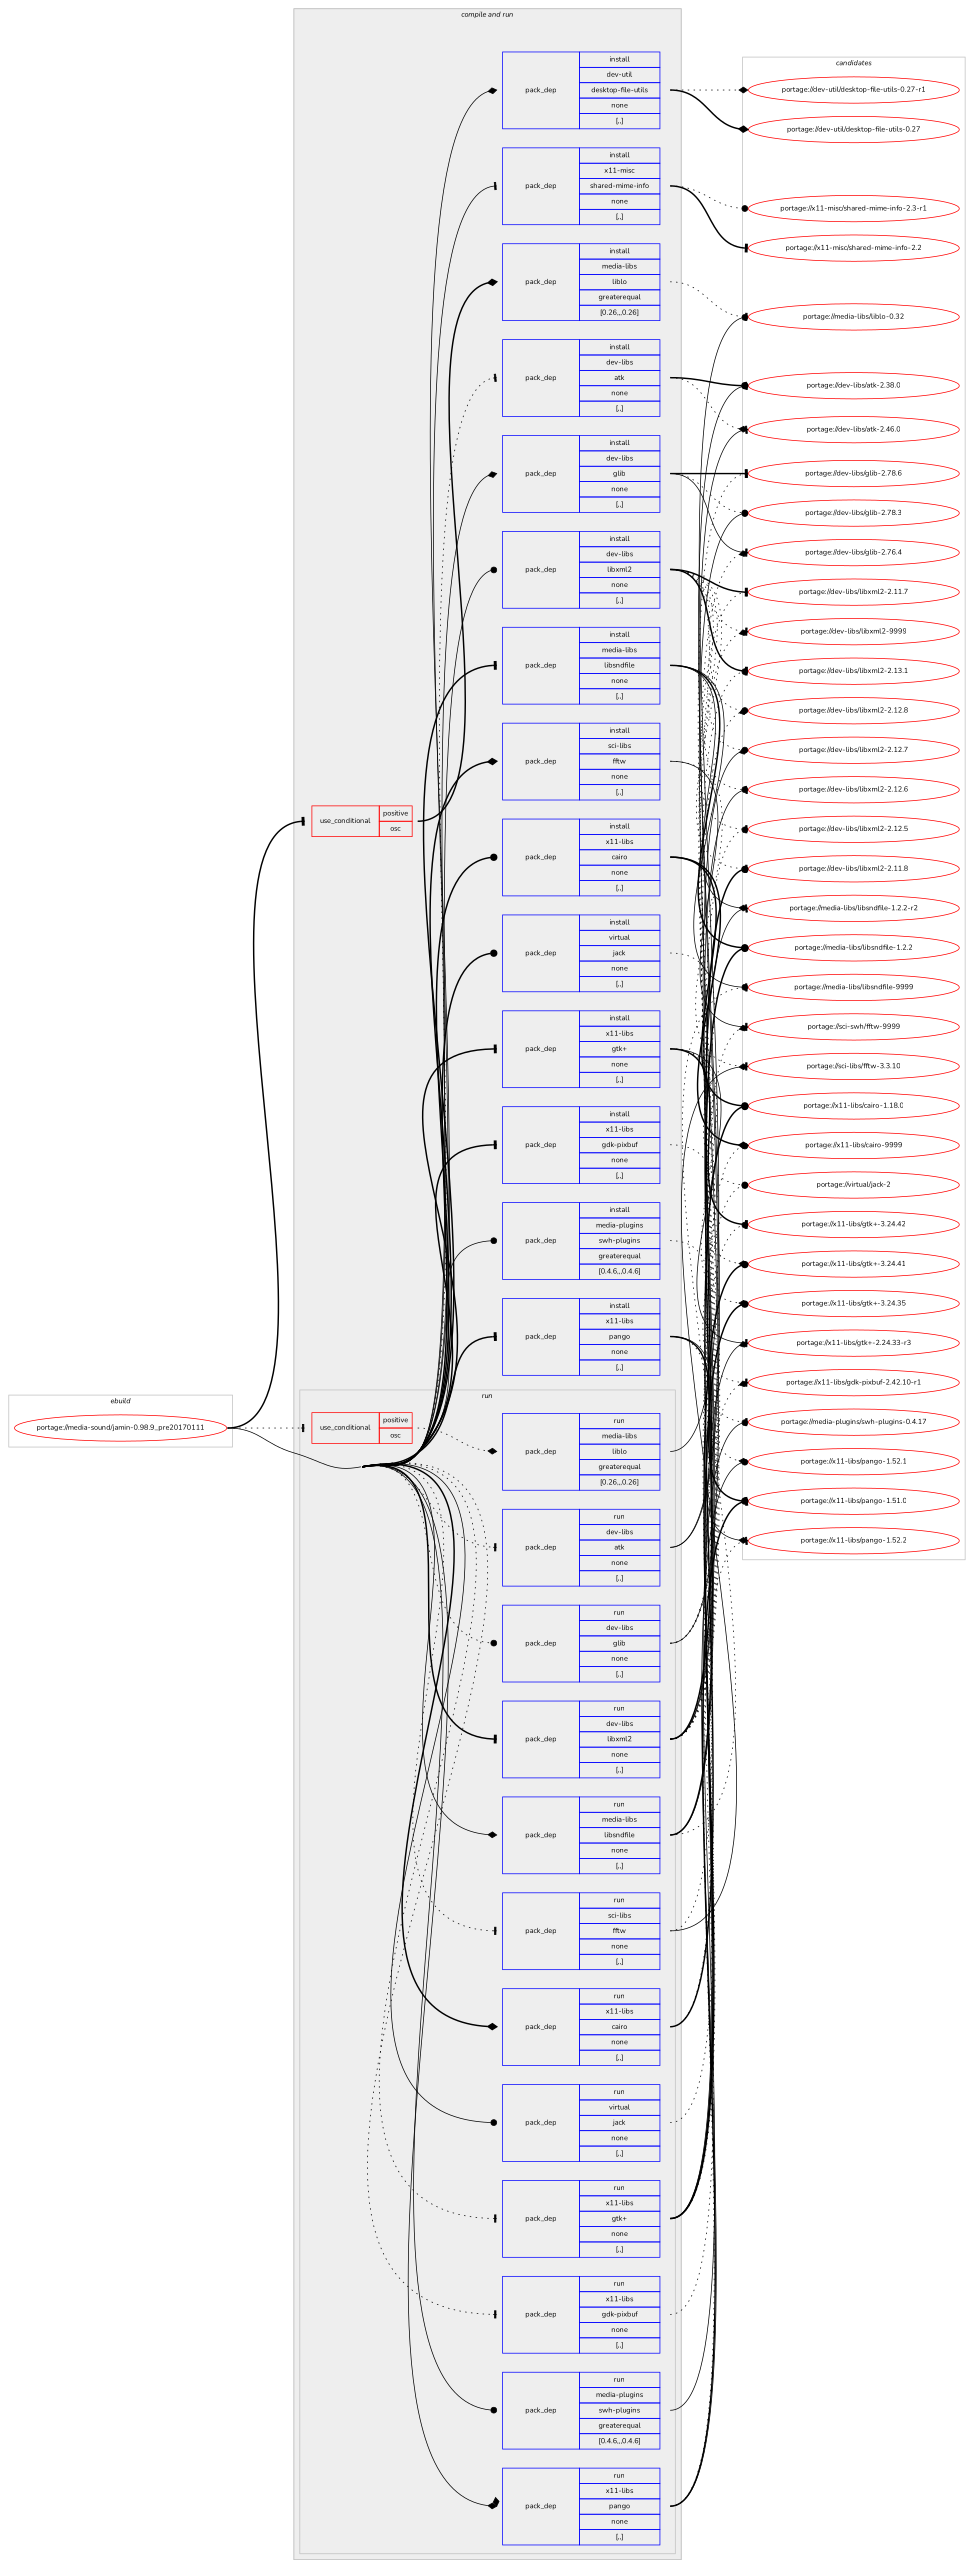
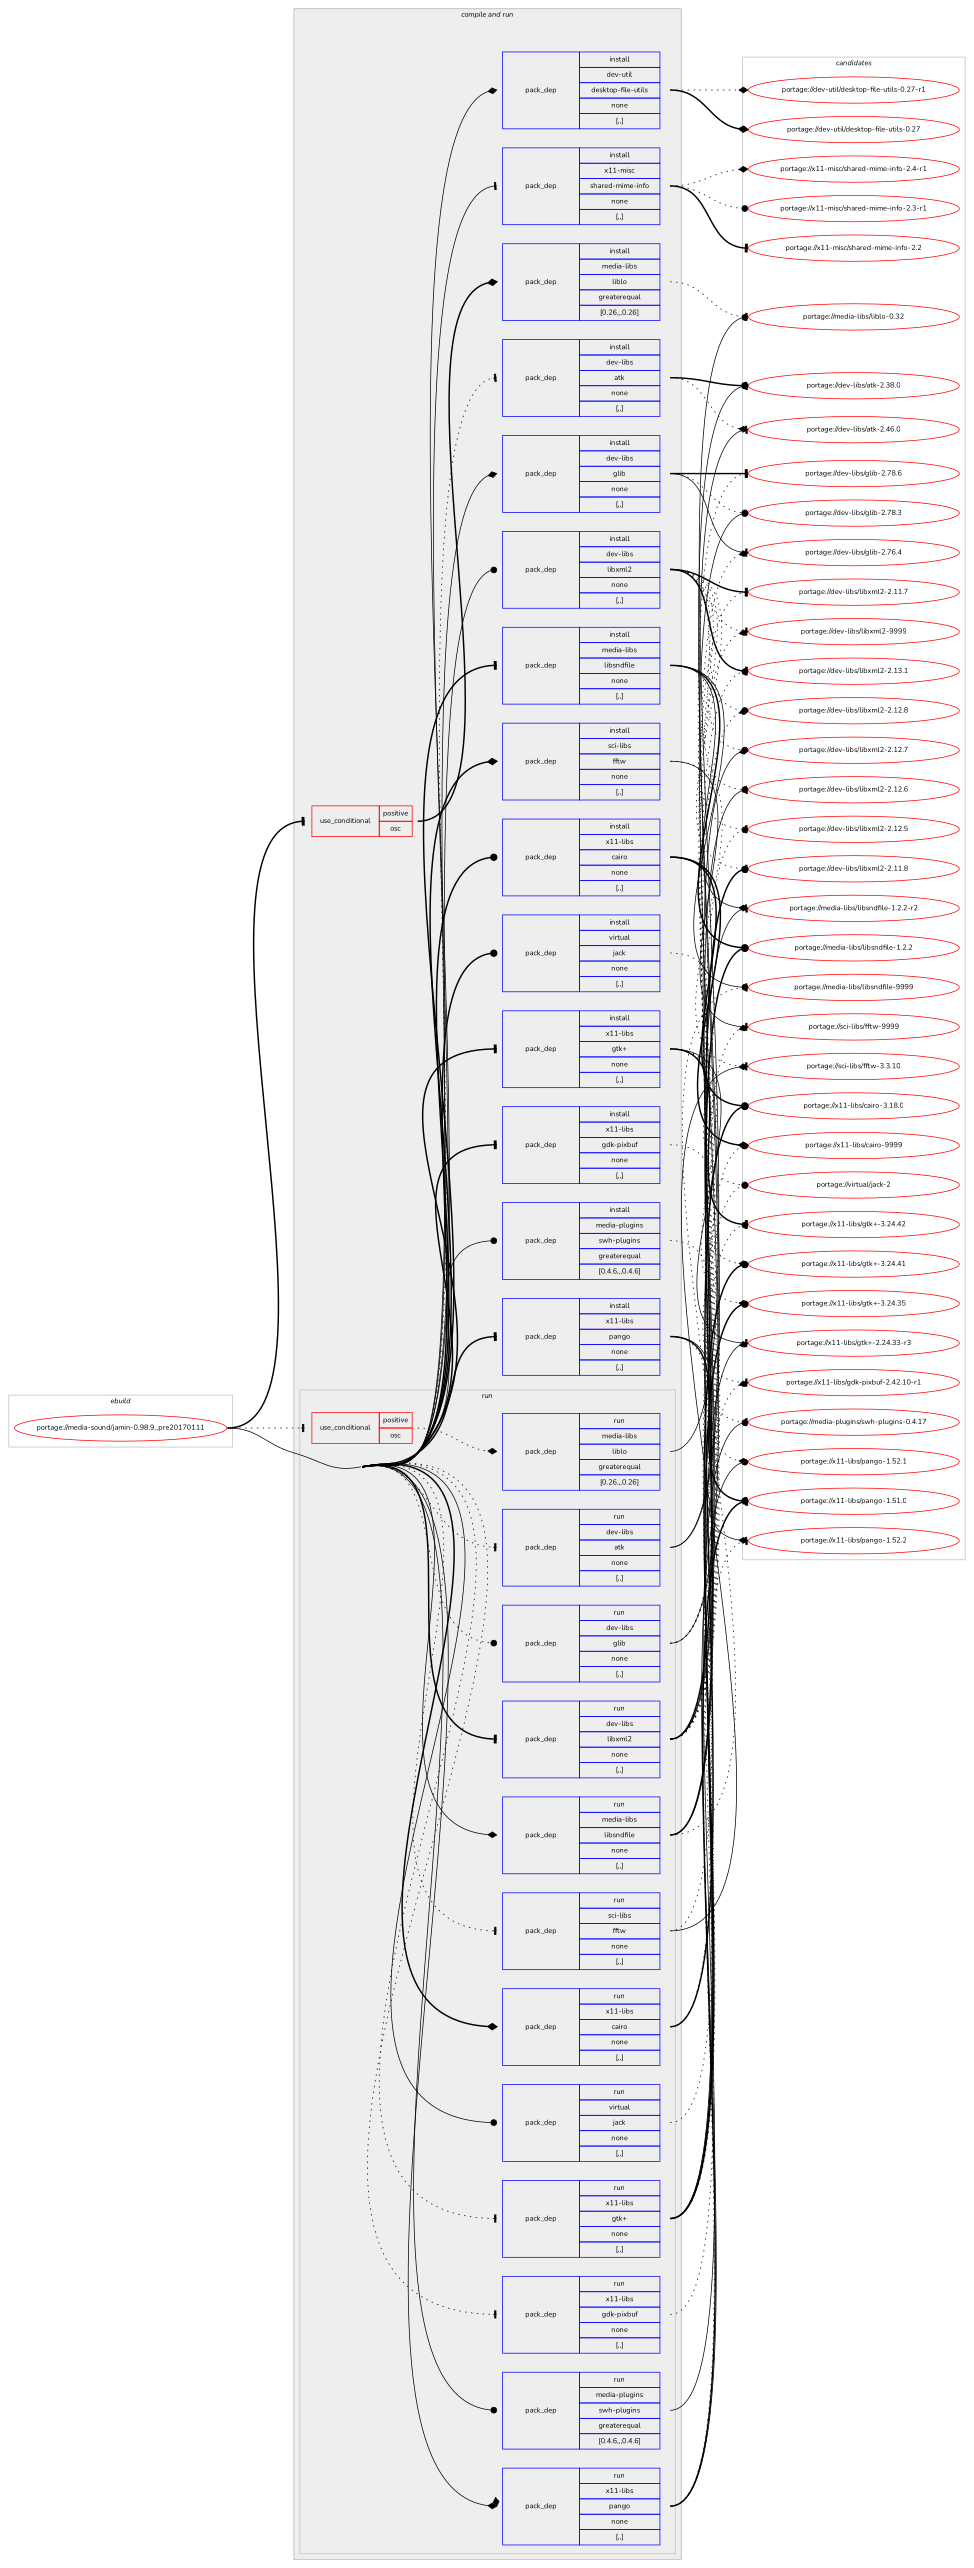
node "portage://x11-misc/shared-mime-info-2.4-r1": added
node "portage://sci-swh/fftw-9999": label "portage://sci-swh/fftw-9999" -> "portage://sci-libs/fftw-9999"
node "portage://x11-libs/cairo-1.18.0": label "portage://x11-libs/cairo-1.18.0" -> "portage://x11-libs/cairo-3.18.0"
